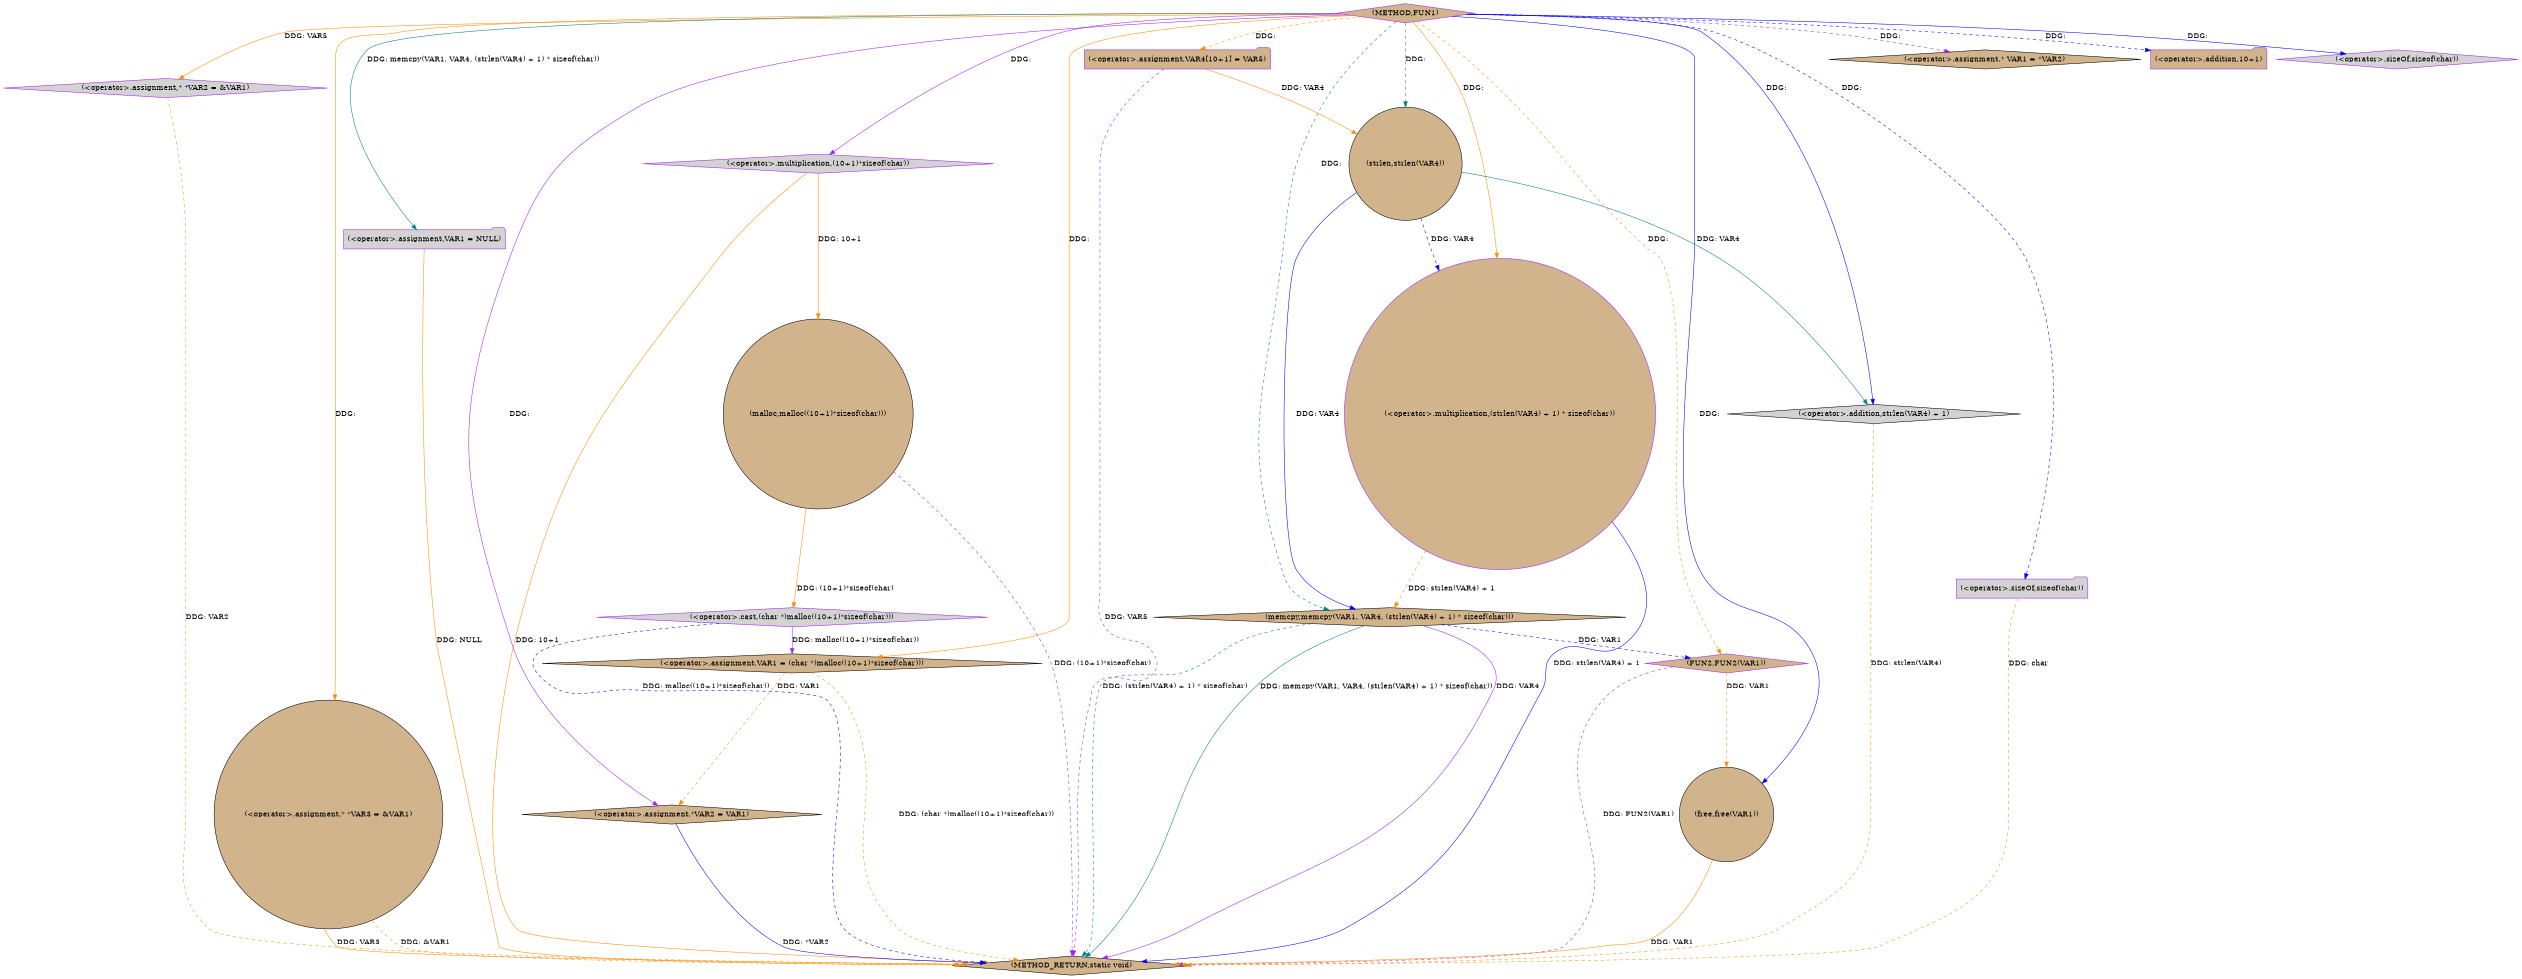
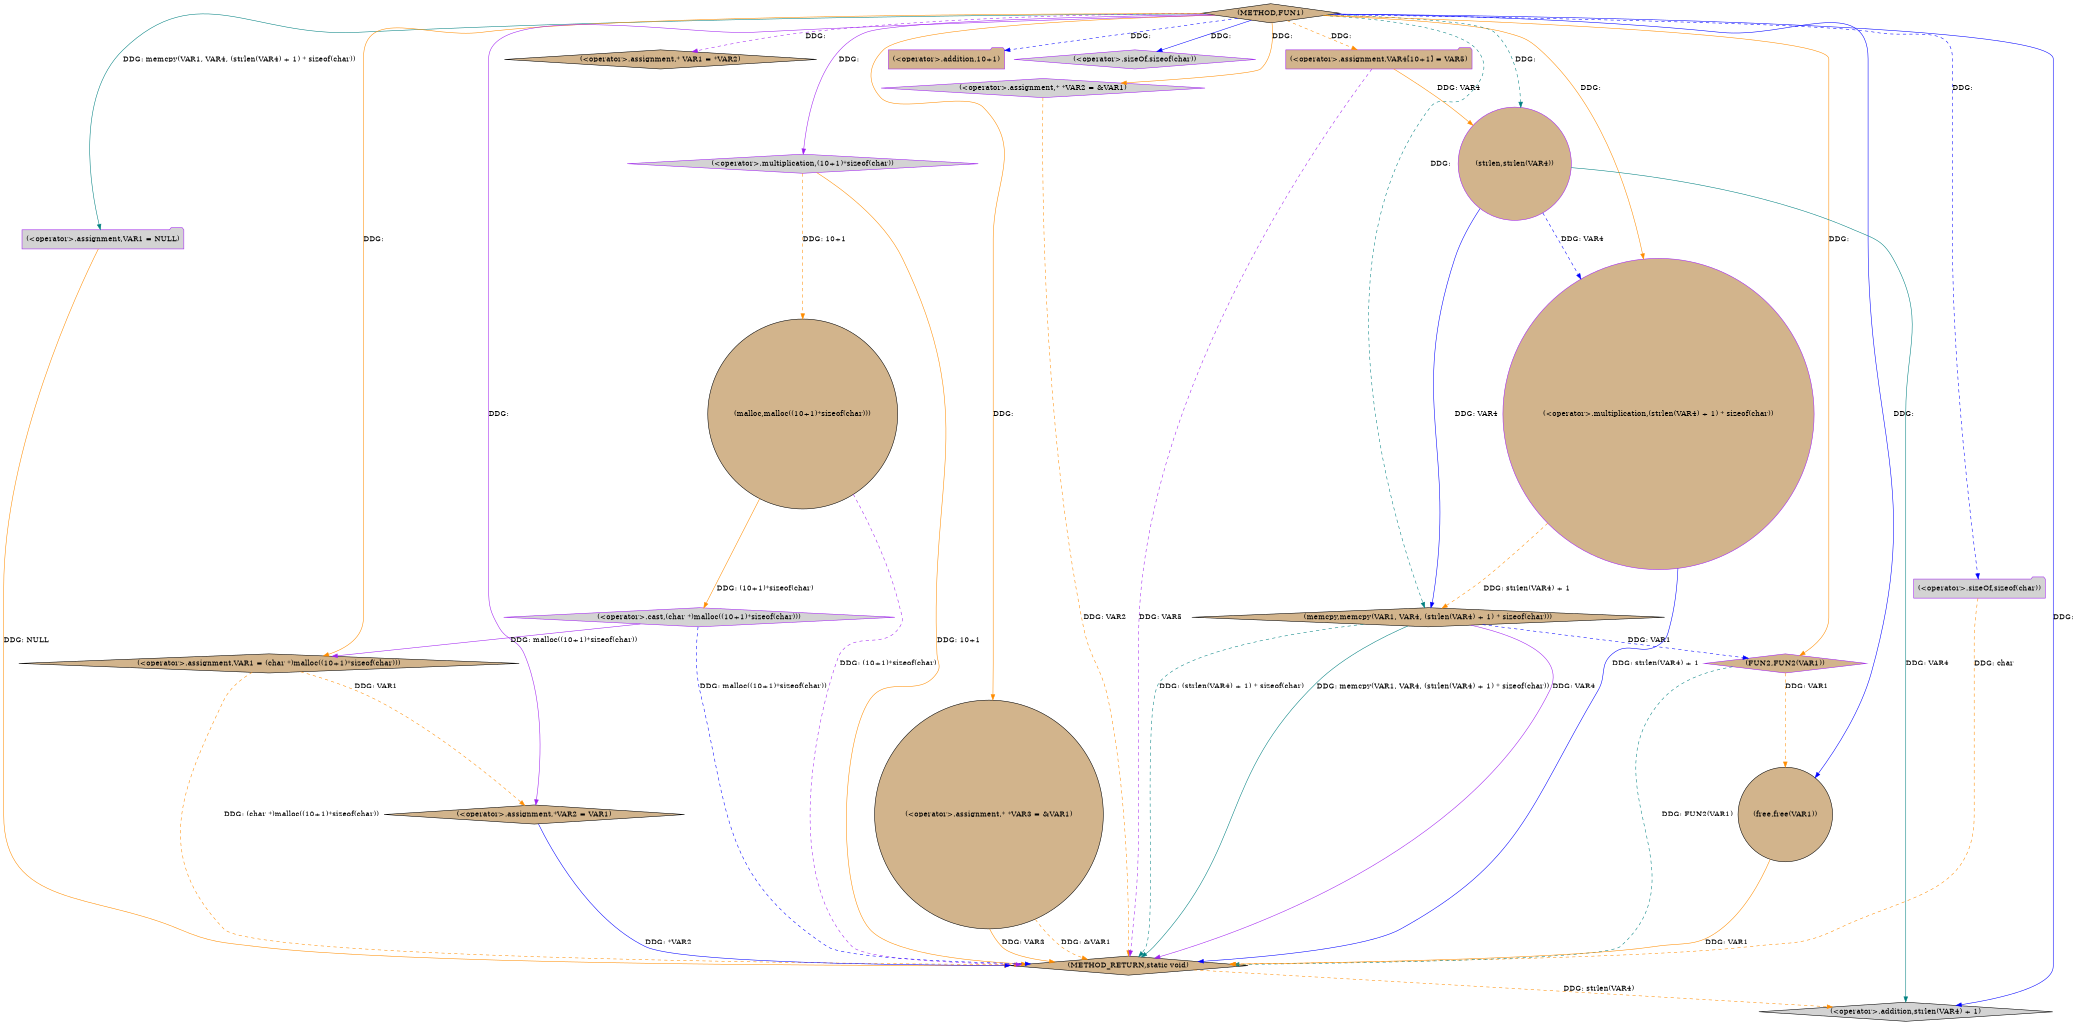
node "(METHOD,FUN1)": color purple -> black
edge "(METHOD,FUN1)" -> "(<operator>.assignment,* *VAR2 = &VAR1)": label "DDG: VAR5" -> "DDG: "
node "(strlen,strlen(VAR4))": color black -> purple
edge "(<operator>.multiplication,(10+1)*sizeof(char))" -> "(malloc,malloc((10+1)*sizeof(char)))": style solid -> dashed
edge "(METHOD,FUN1)" -> "(FUN2,FUN2(VAR1))": style dashed -> solid
edge "(<operator>.addition,strlen(VAR4) + 1)" -> "(METHOD_RETURN,static void)": reversed
edge "(FUN2,FUN2(VAR1))" -> "(METHOD_RETURN,static void)": color purple -> teal
